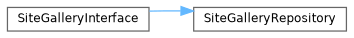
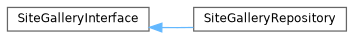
edge "SiteGalleryInterface" -> "SiteGalleryRepository": reversed
